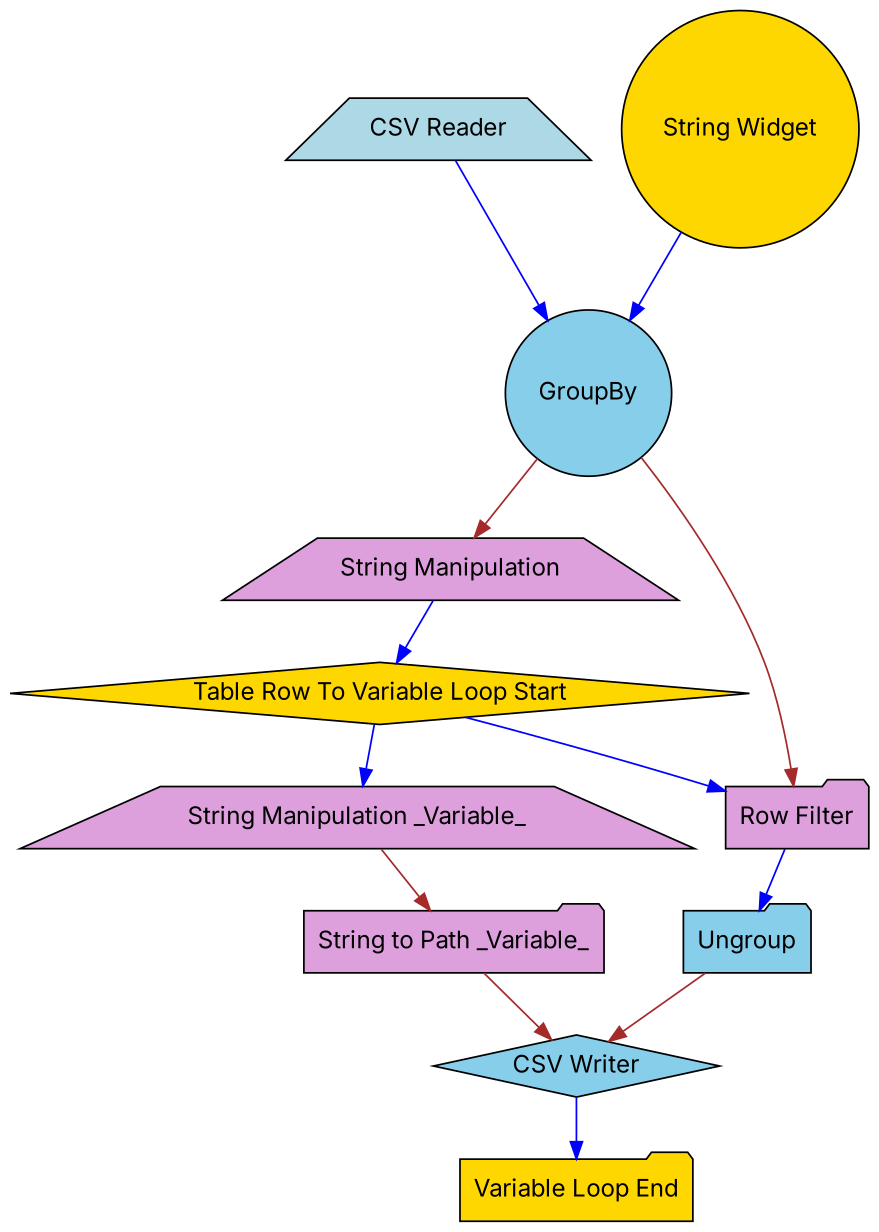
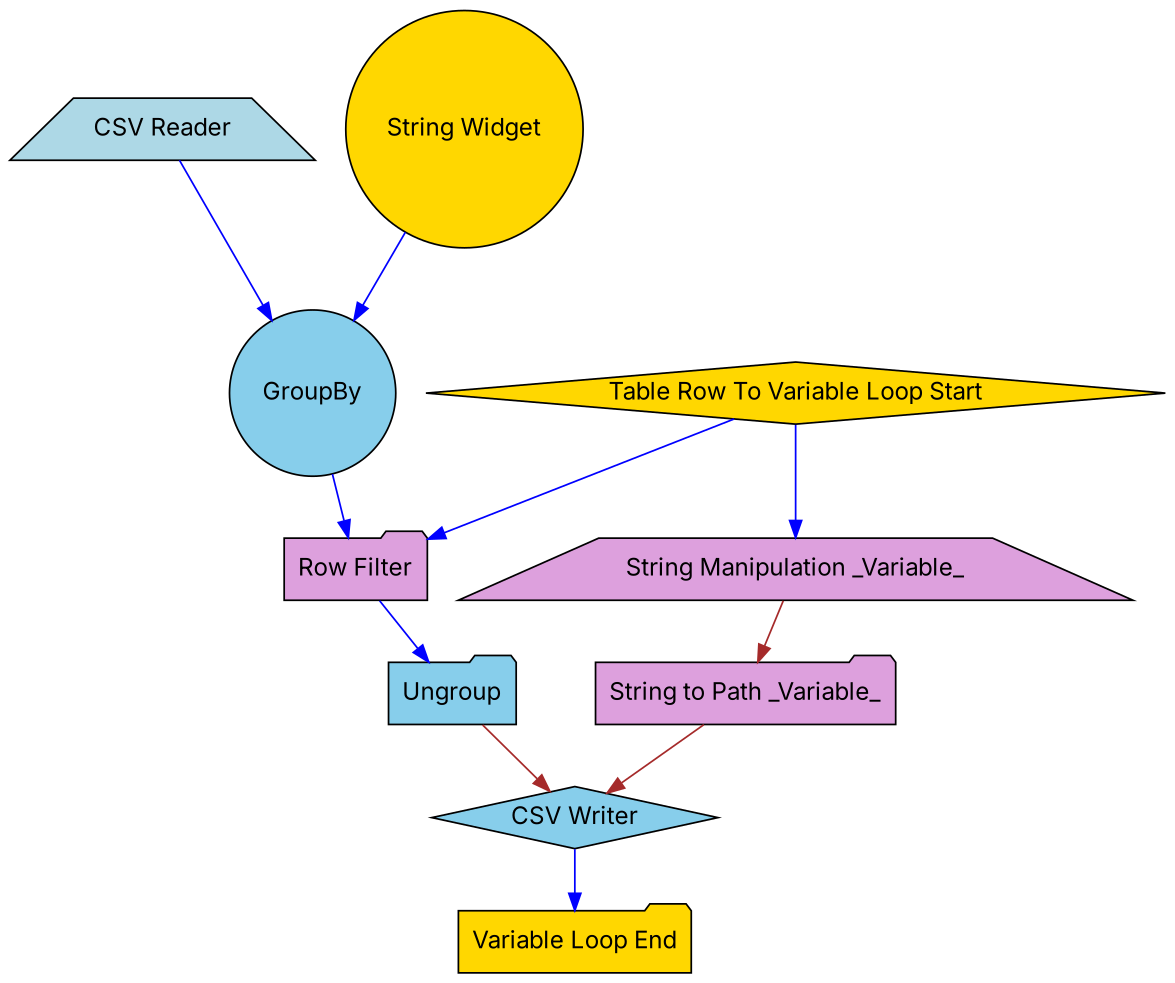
node "String Manipulation": removed
edge "GroupBy" -> "Row Filter": color brown -> blue
